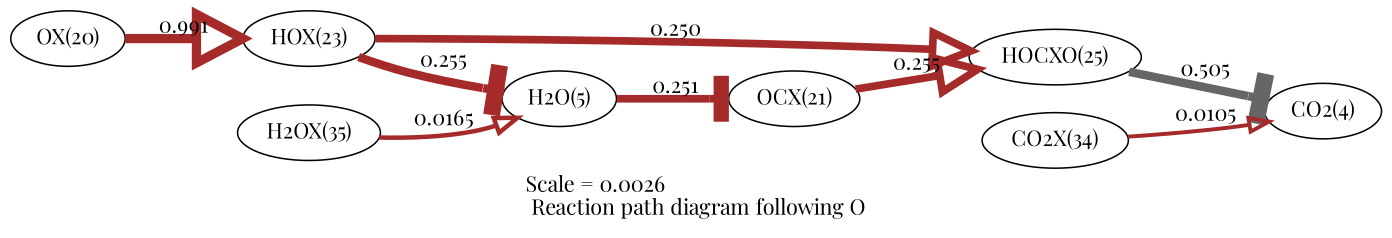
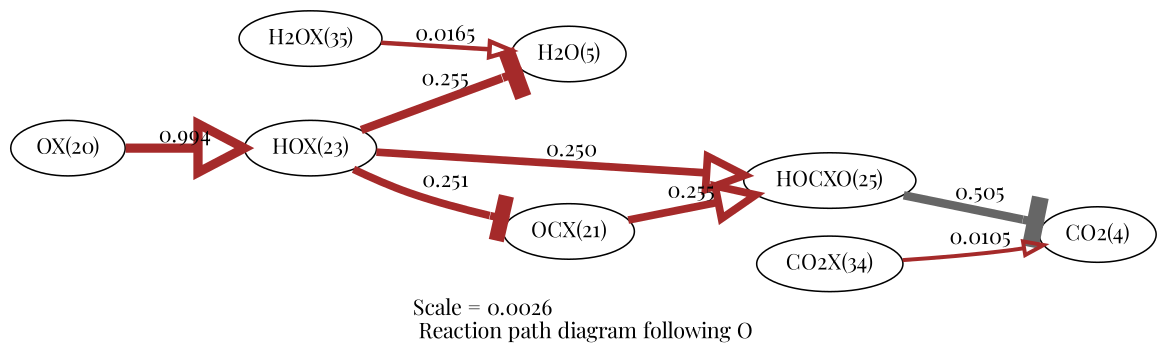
edge "OX(20)" -> "HOX(23)": label " 0.991" -> " 0.994"
edge "H2O(5)" -> "OCX(21)": now "HOX(23)" -> "OCX(21)"
